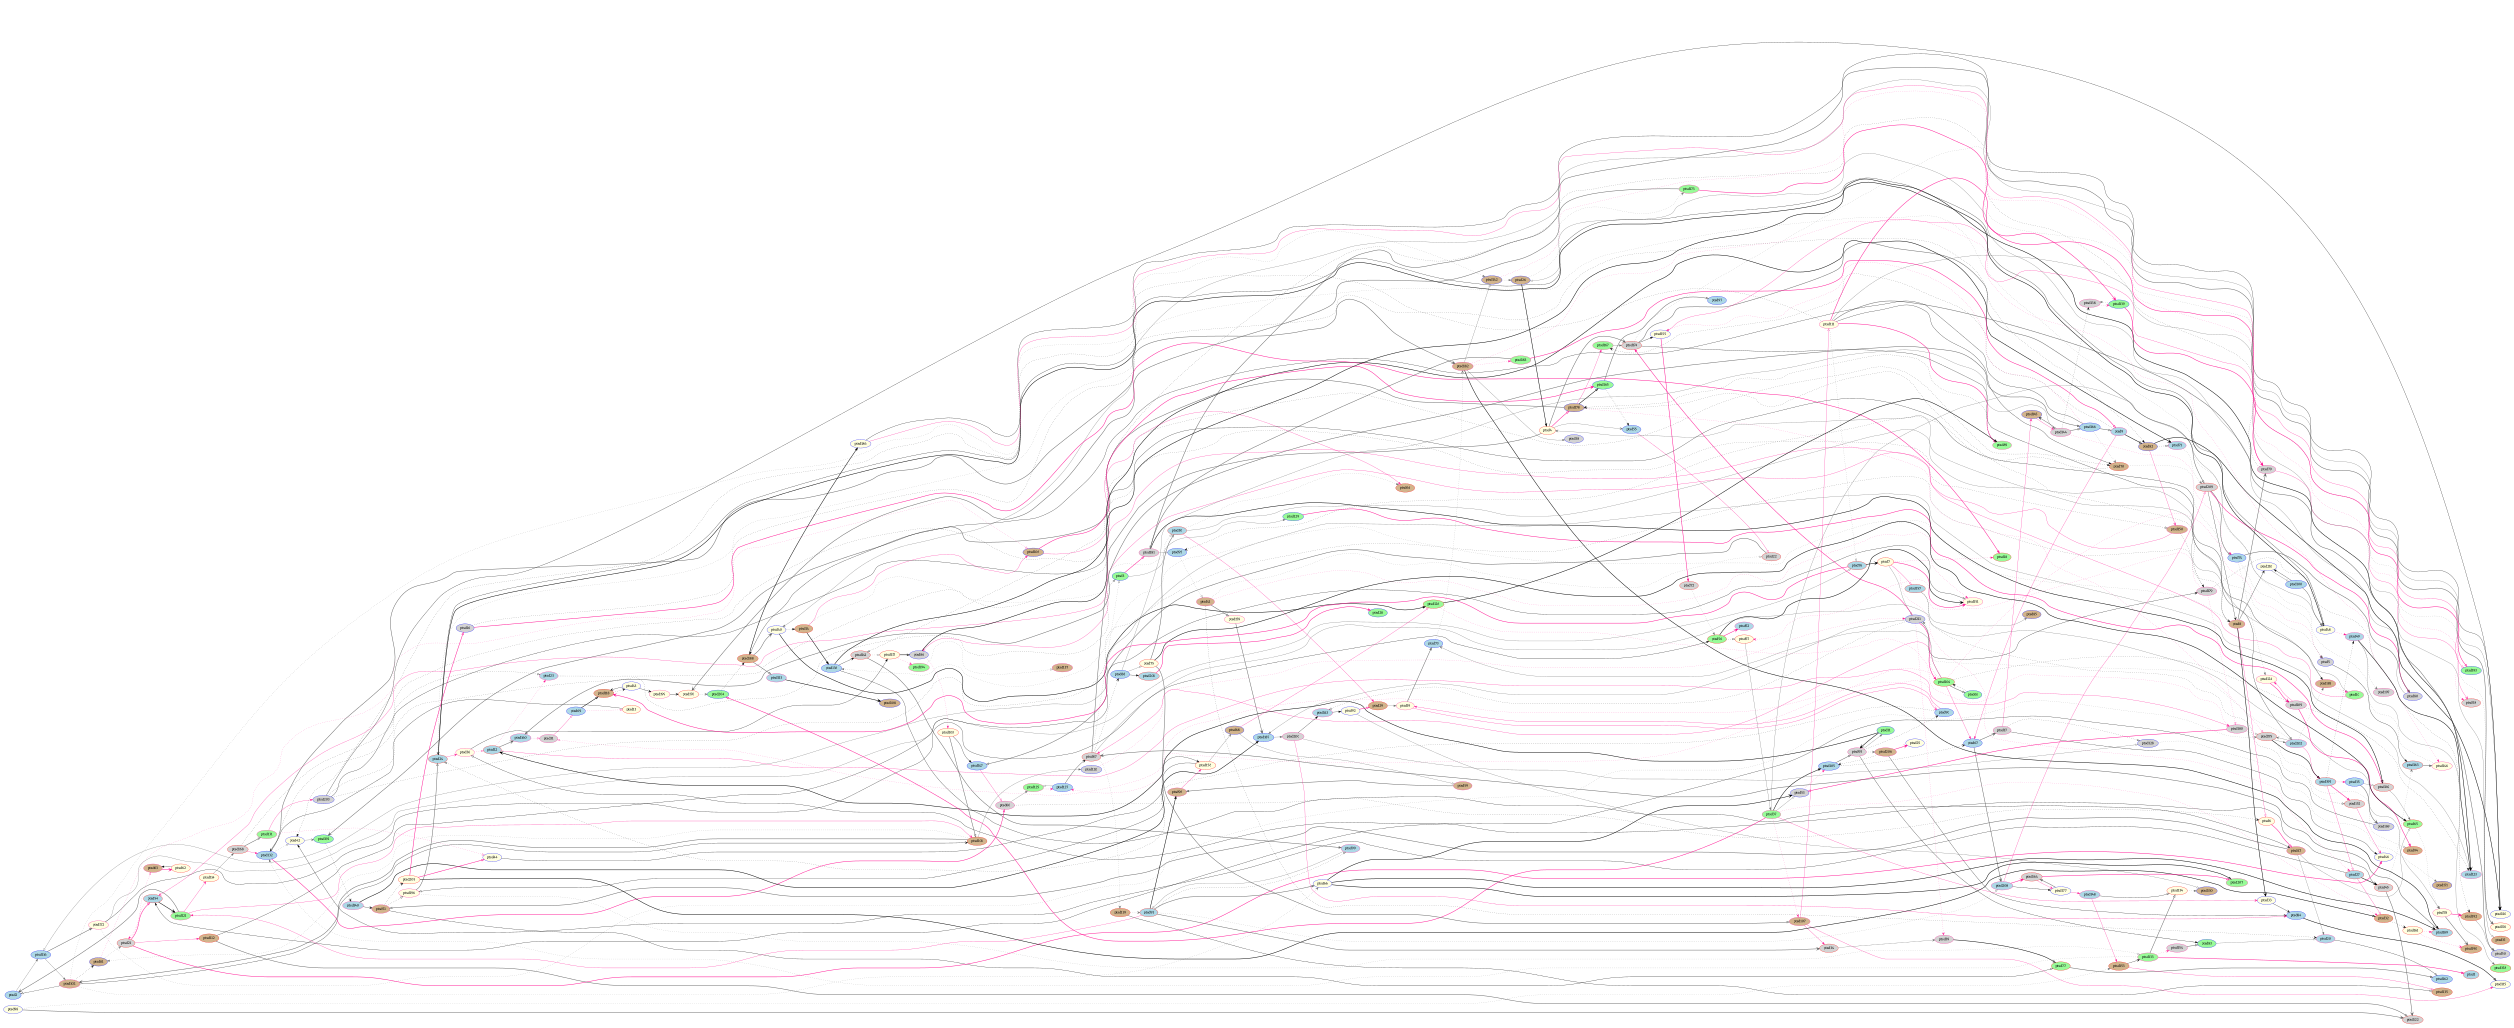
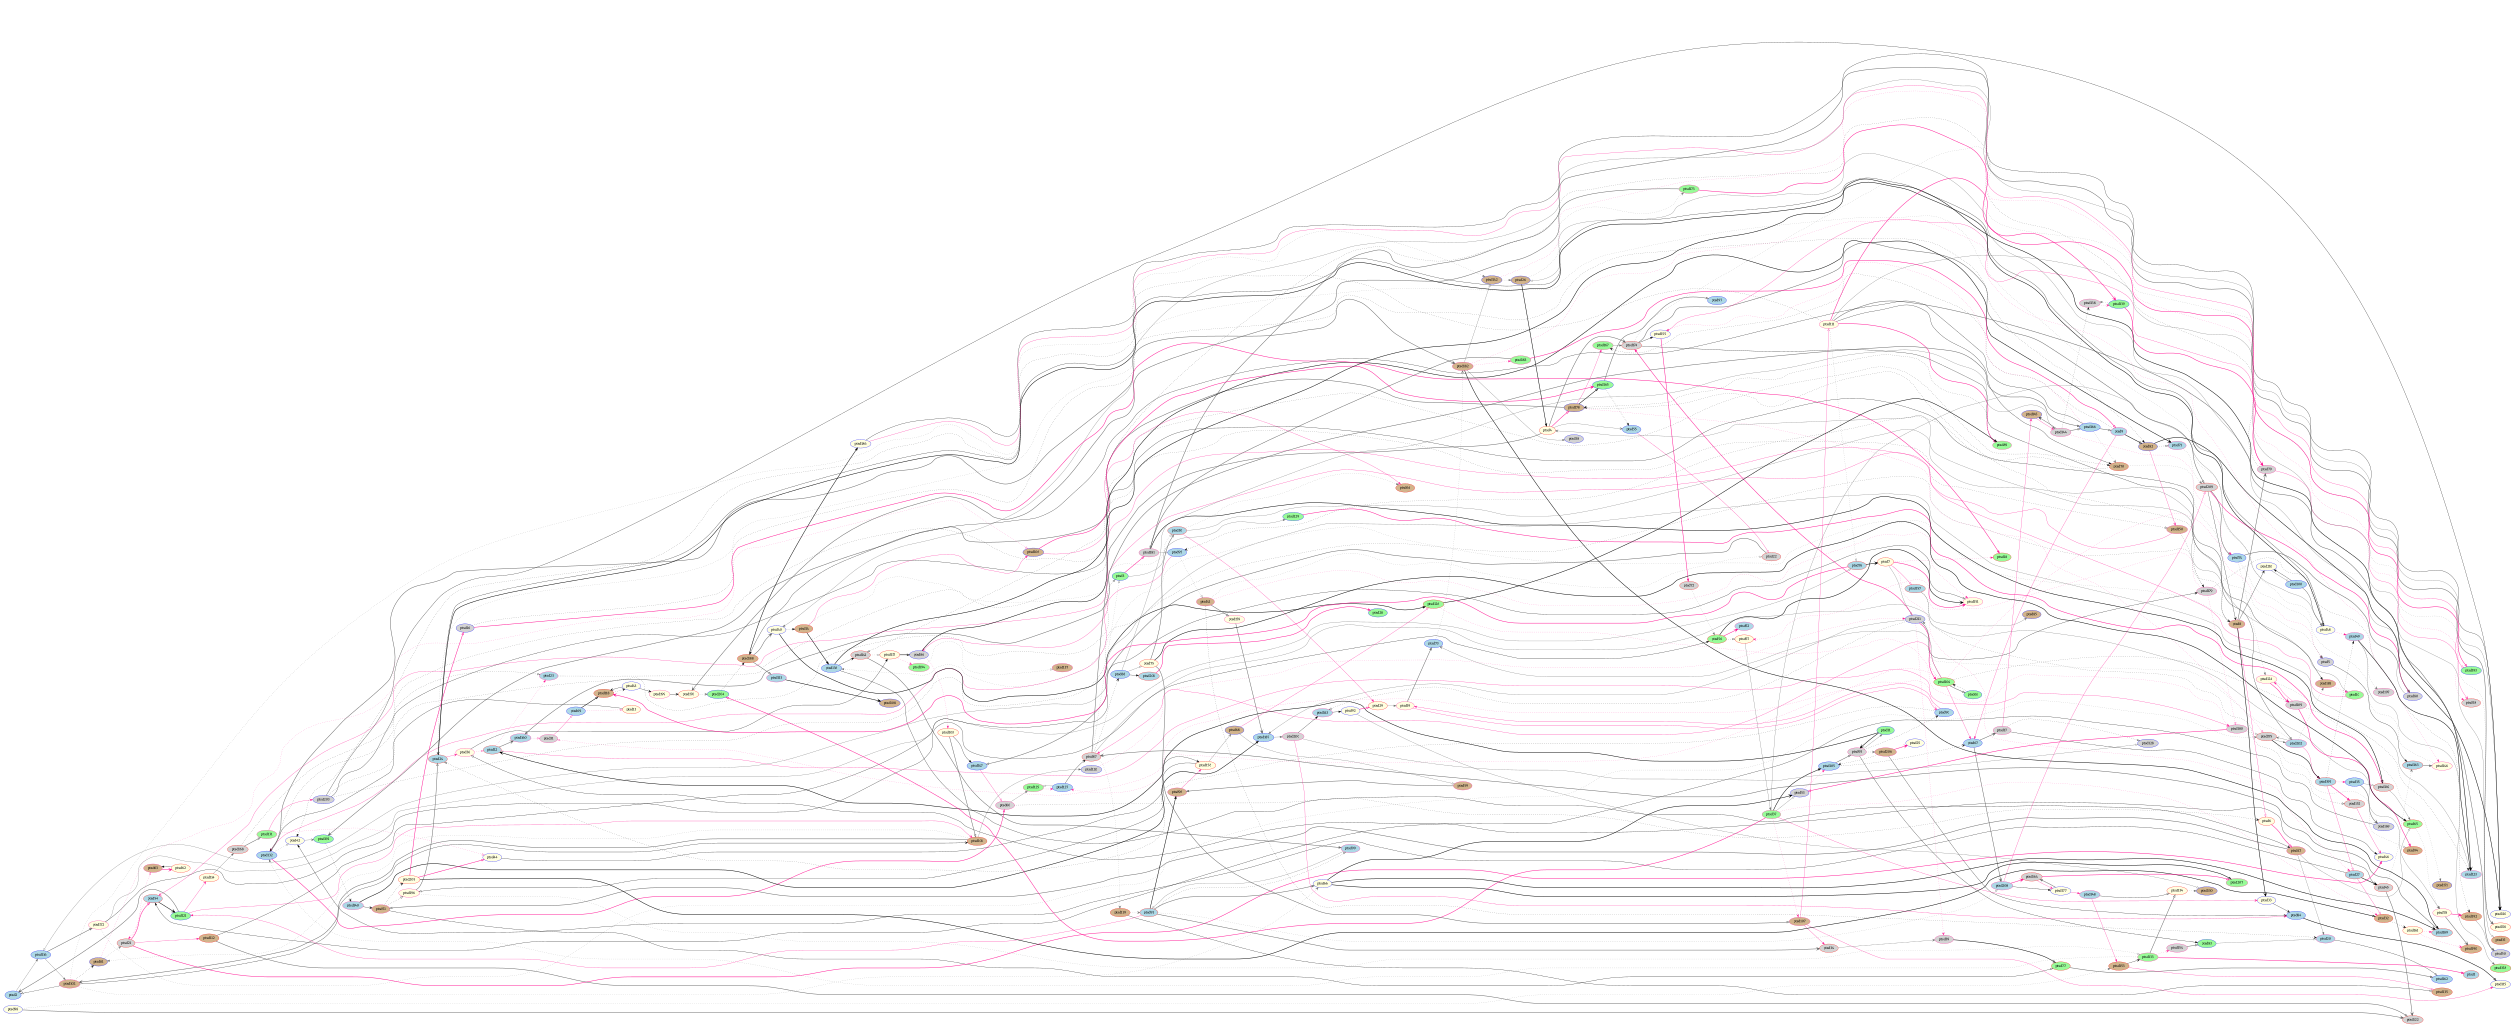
node "ptsd29": fillcolor tan -> lightyellow
edge "ptsd128" -> "ptsd171": now "ptsd124" -> "ptsd171"
edge "ptsd168" -> "ptsd132": now "ptsd95" -> "ptsd132"
node "ptsd121": color deeppink -> blue
